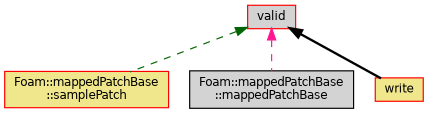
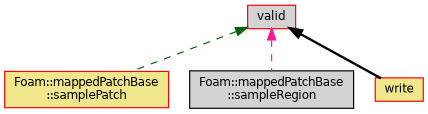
node "Foam::mappedPatchBase ::mappedPatchBase": label "Foam::mappedPatchBase ::mappedPatchBase" -> "Foam::mappedPatchBase ::sampleRegion"
